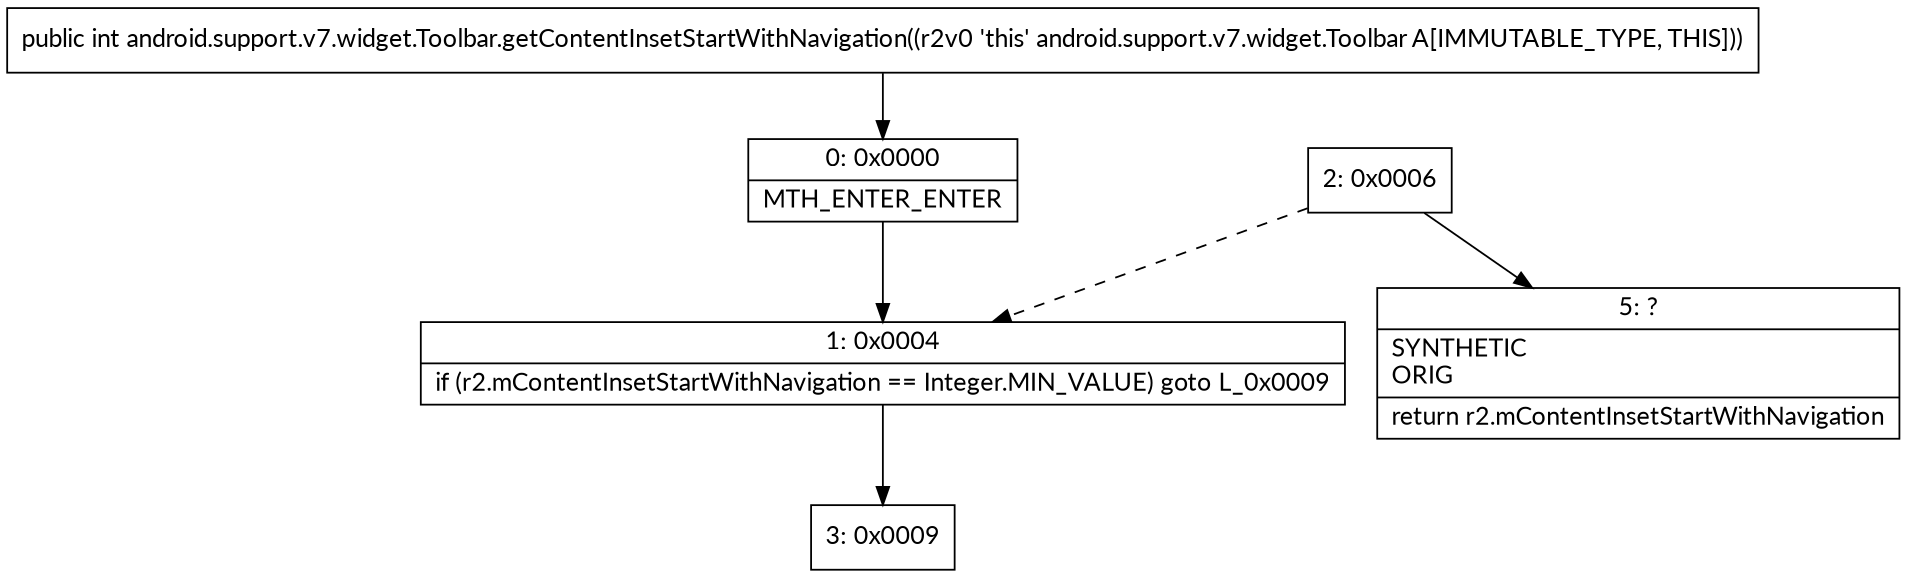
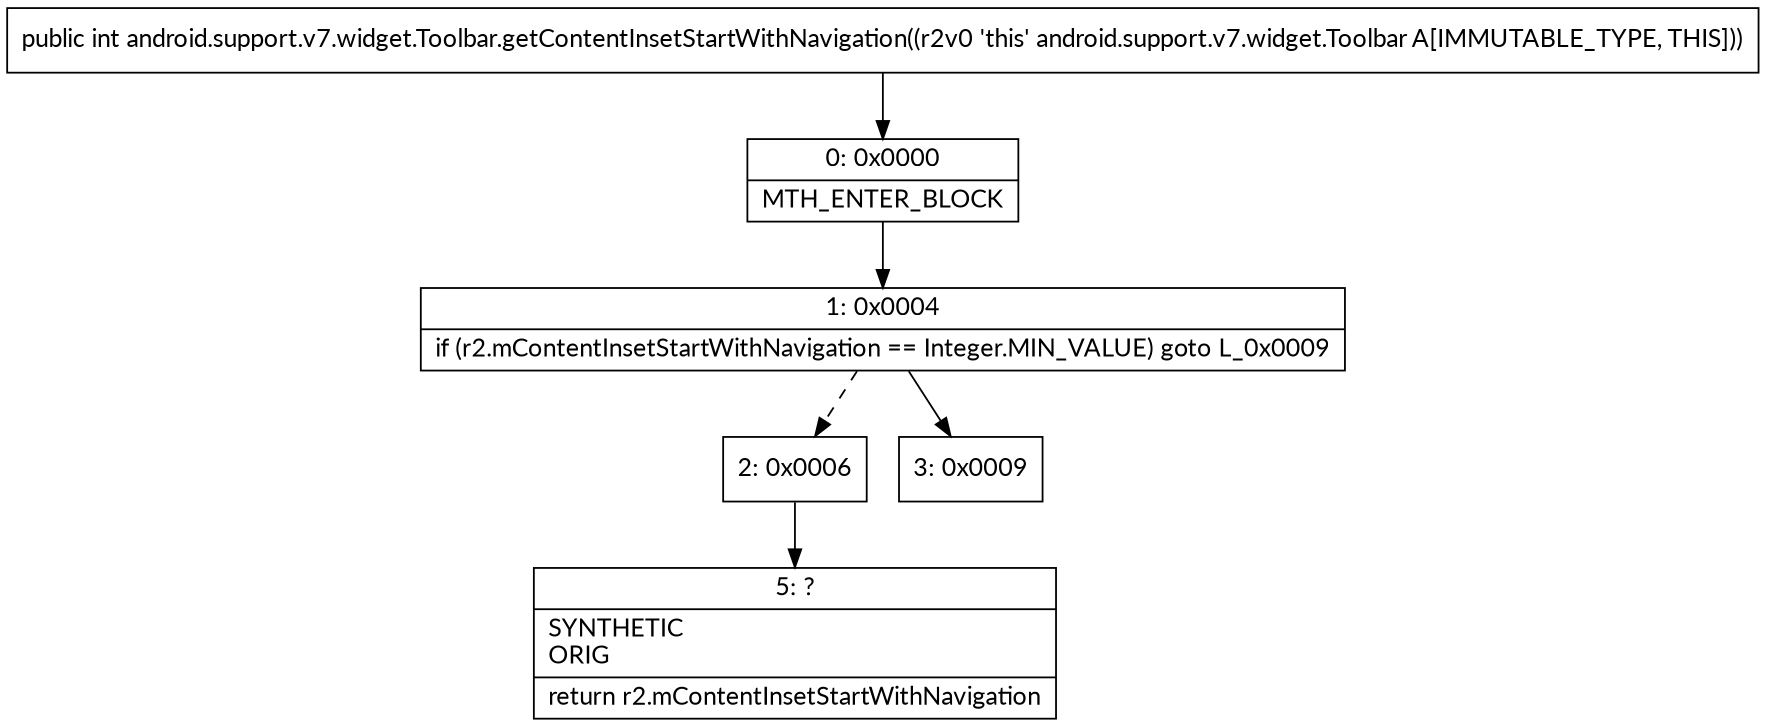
node "0: 0x0000": text "MTH_ENTER_ENTER" -> "MTH_ENTER_BLOCK"
edge "2: 0x0006" -> "1: 0x0004": reversed
